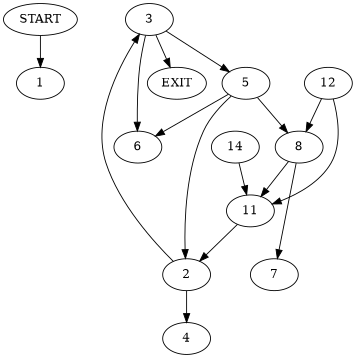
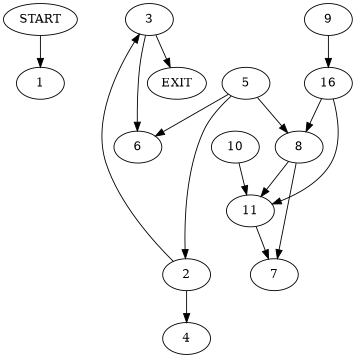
node "9": added
edge "3" -> "5": removed
node "12": label "12" -> "16"
node "14": label "14" -> "10"
edge "11" -> "2": now "11" -> "7"
